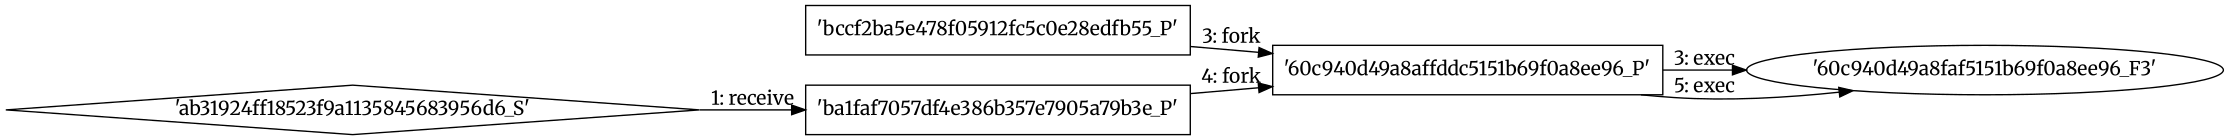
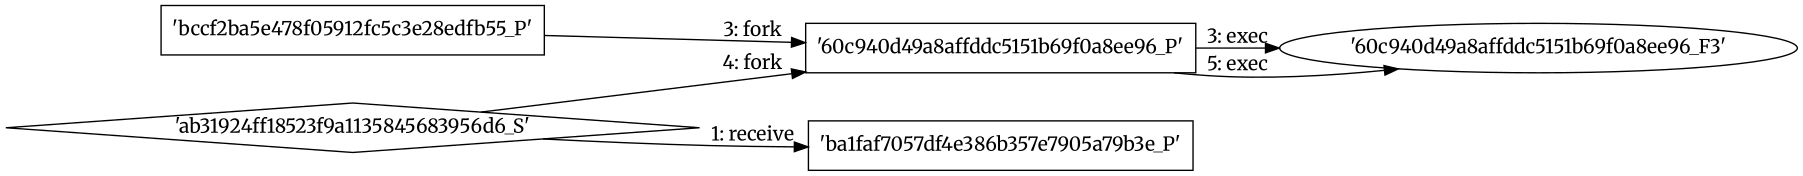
node "'bccf2ba5e478f05912fc5c0e28edfb55_P'": label "'bccf2ba5e478f05912fc5c0e28edfb55_P'" -> "'bccf2ba5e478f05912fc5c3e28edfb55_P'"
node "'60c940d49a8faf5151b69f0a8ee96_F3'": label "'60c940d49a8faf5151b69f0a8ee96_F3'" -> "'60c940d49a8affddc5151b69f0a8ee96_F3'"
edge "'ba1faf7057df4e386b357e7905a79b3e_P'" -> "'60c940d49a8affddc5151b69f0a8ee96_P'": now "'ab31924ff18523f9a1135845683956d6_S'" -> "'60c940d49a8affddc5151b69f0a8ee96_P'"
